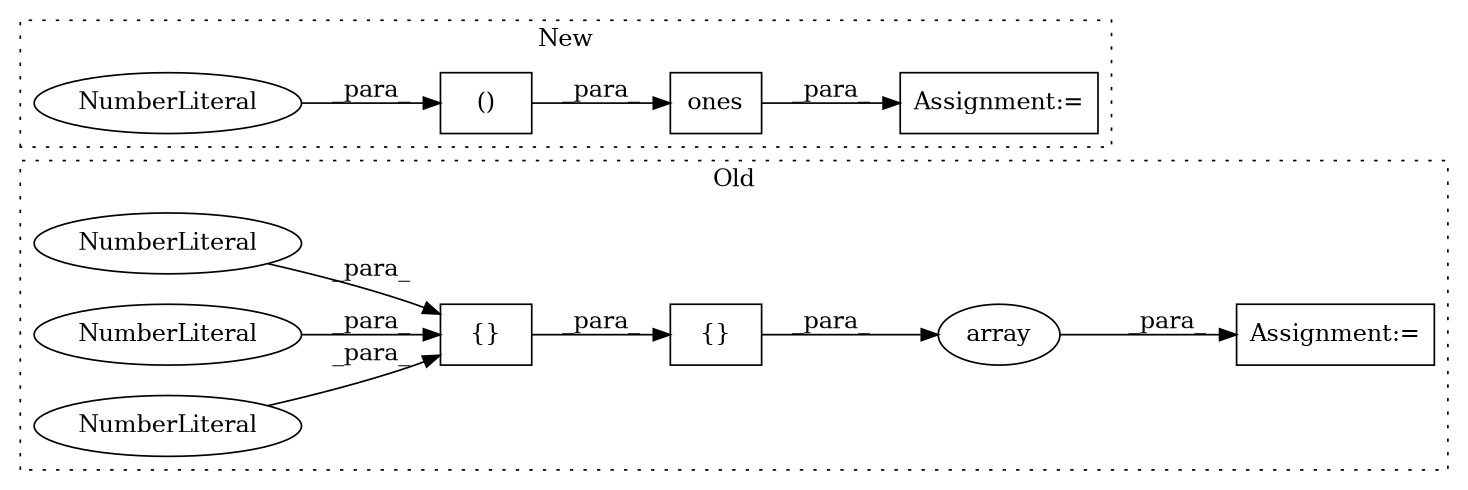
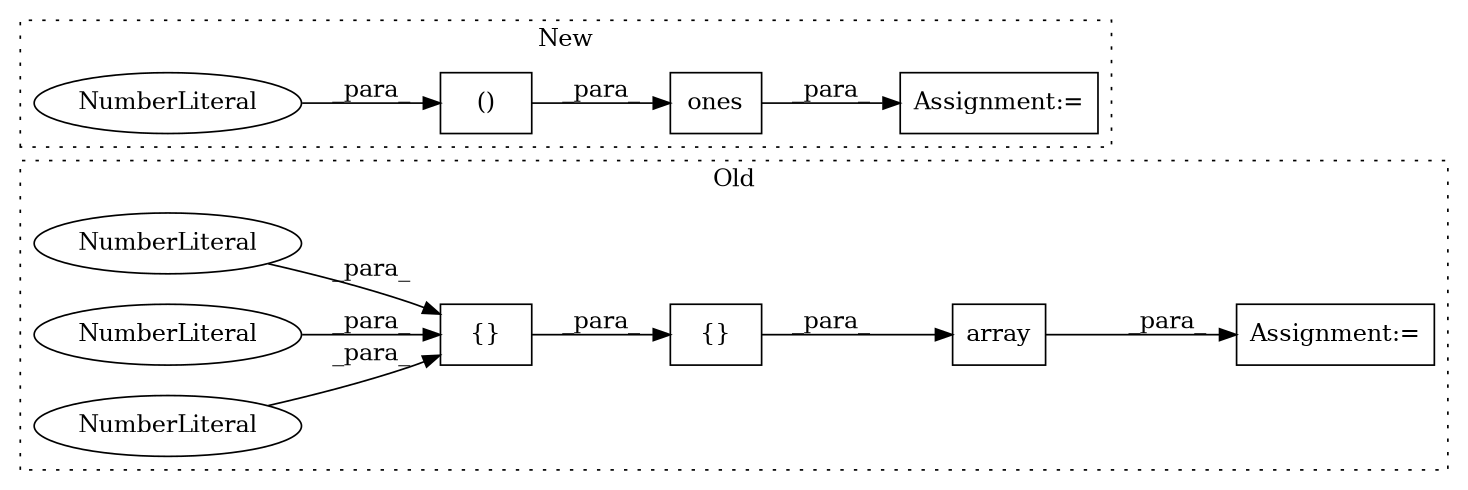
node "array": shape ellipse -> box
